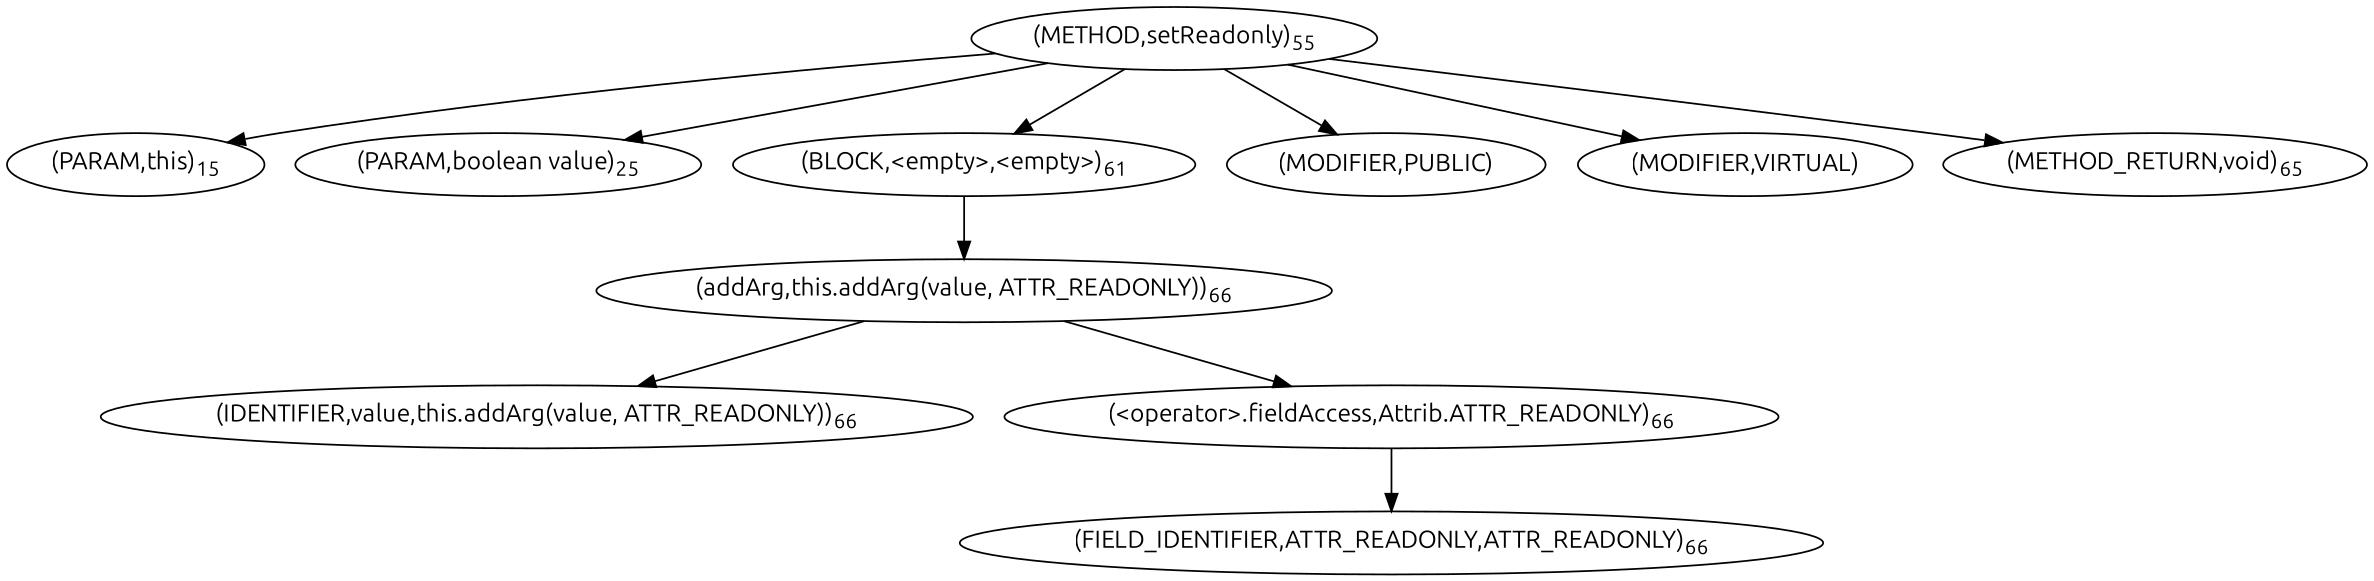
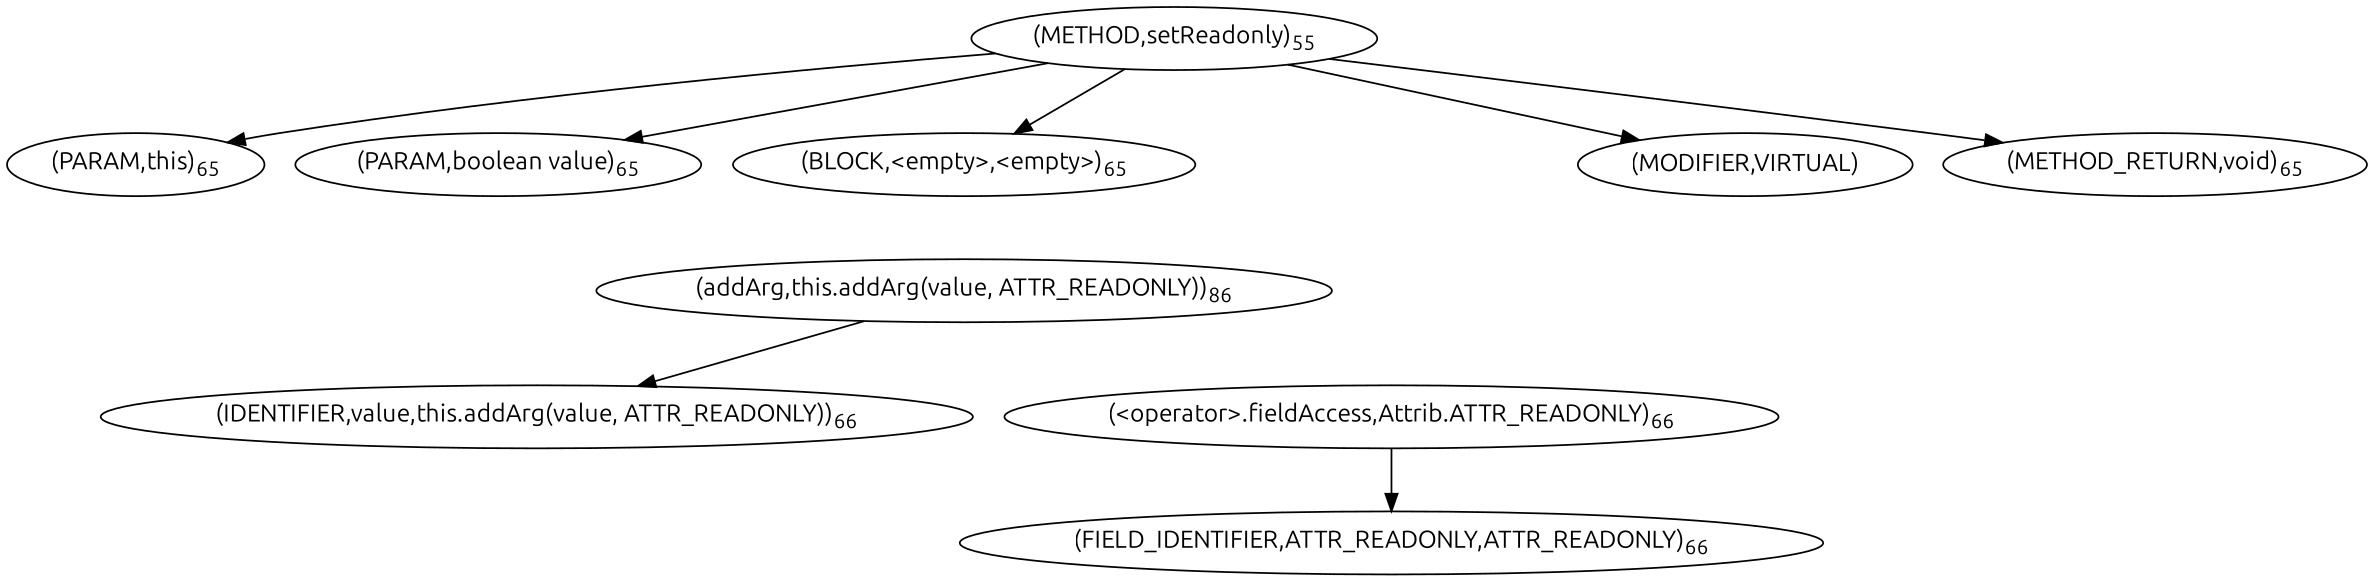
node "(PARAM,this)": text "15" -> "65"
node "(PARAM,boolean value)": text "25" -> "65"
node "(BLOCK,<empty>,<empty>)": text "61" -> "65"
node "(MODIFIER,PUBLIC)": removed
edge "(BLOCK,<empty>,<empty>)" -> "(addArg,this.addArg(value, ATTR_READONLY))": removed
node "(addArg,this.addArg(value, ATTR_READONLY))": text "66" -> "86"
edge "(addArg,this.addArg(value, ATTR_READONLY))" -> "(<operator>.fieldAccess,Attrib.ATTR_READONLY)": removed
